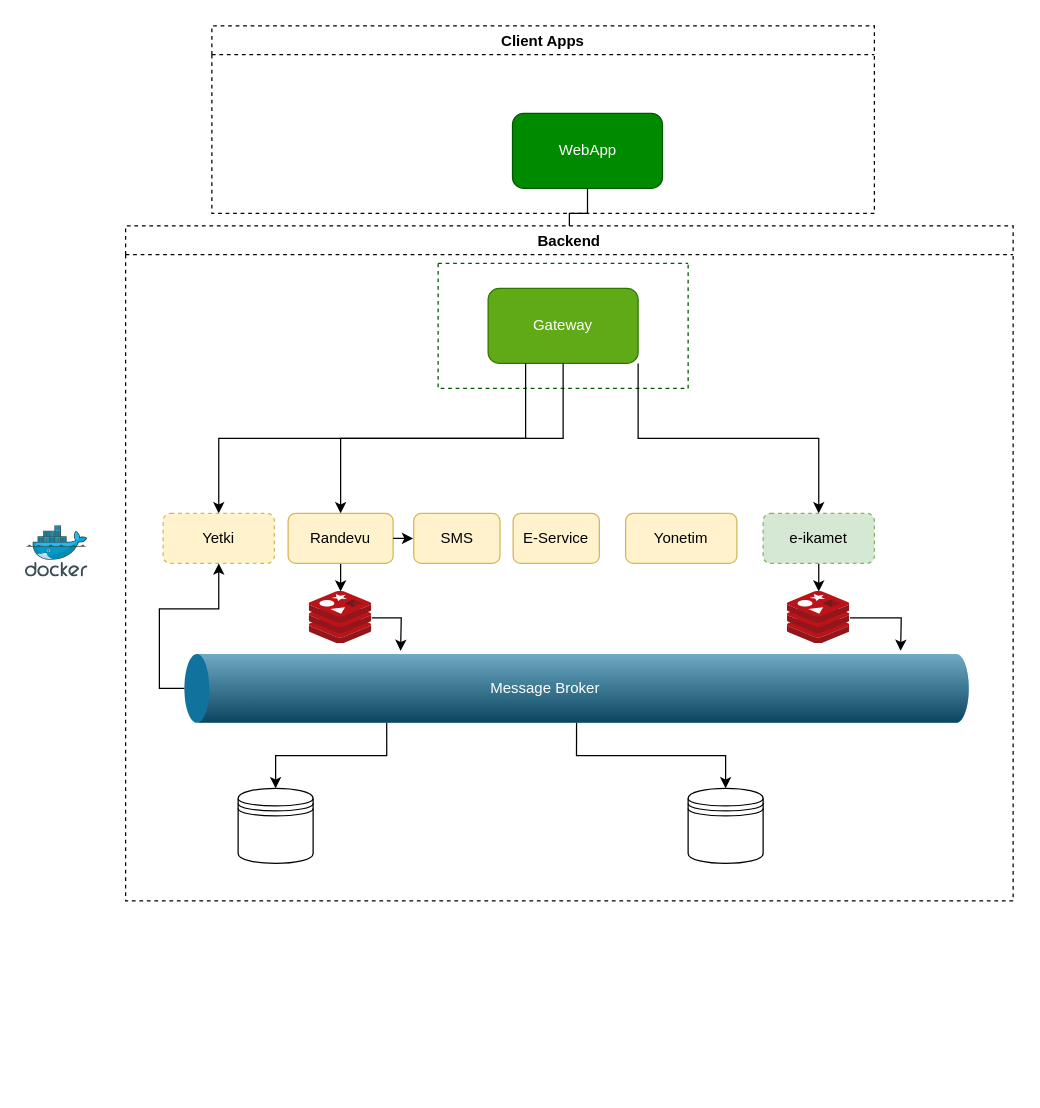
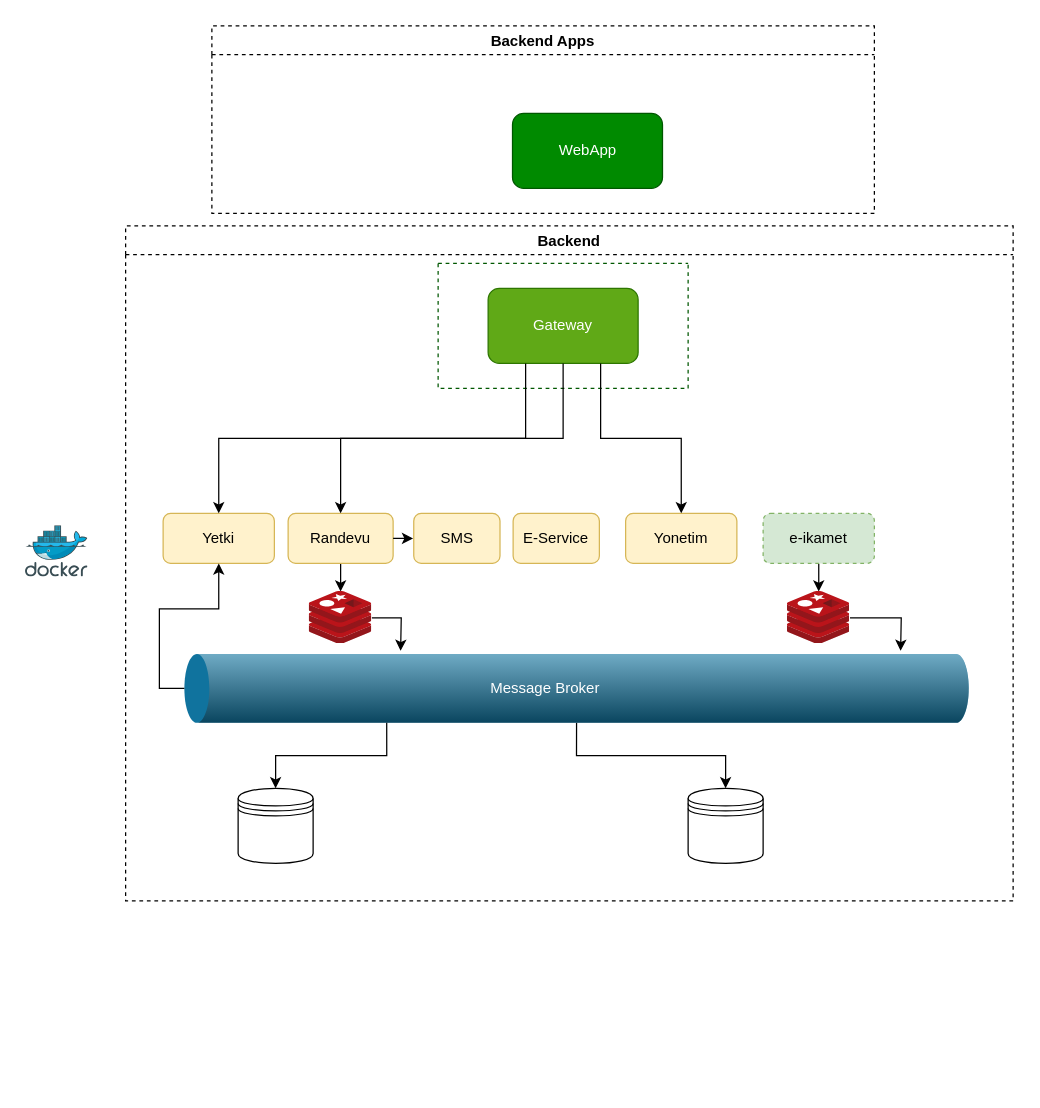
node "Client Apps": label "Client Apps" -> "Backend Apps"
edge "WebApp" -- "Backend": removed
edge "Gateway" -> "Yonetim": added
edge "Gateway" -> "e-ikamet": removed
node "Yetki": style dashed -> solid
